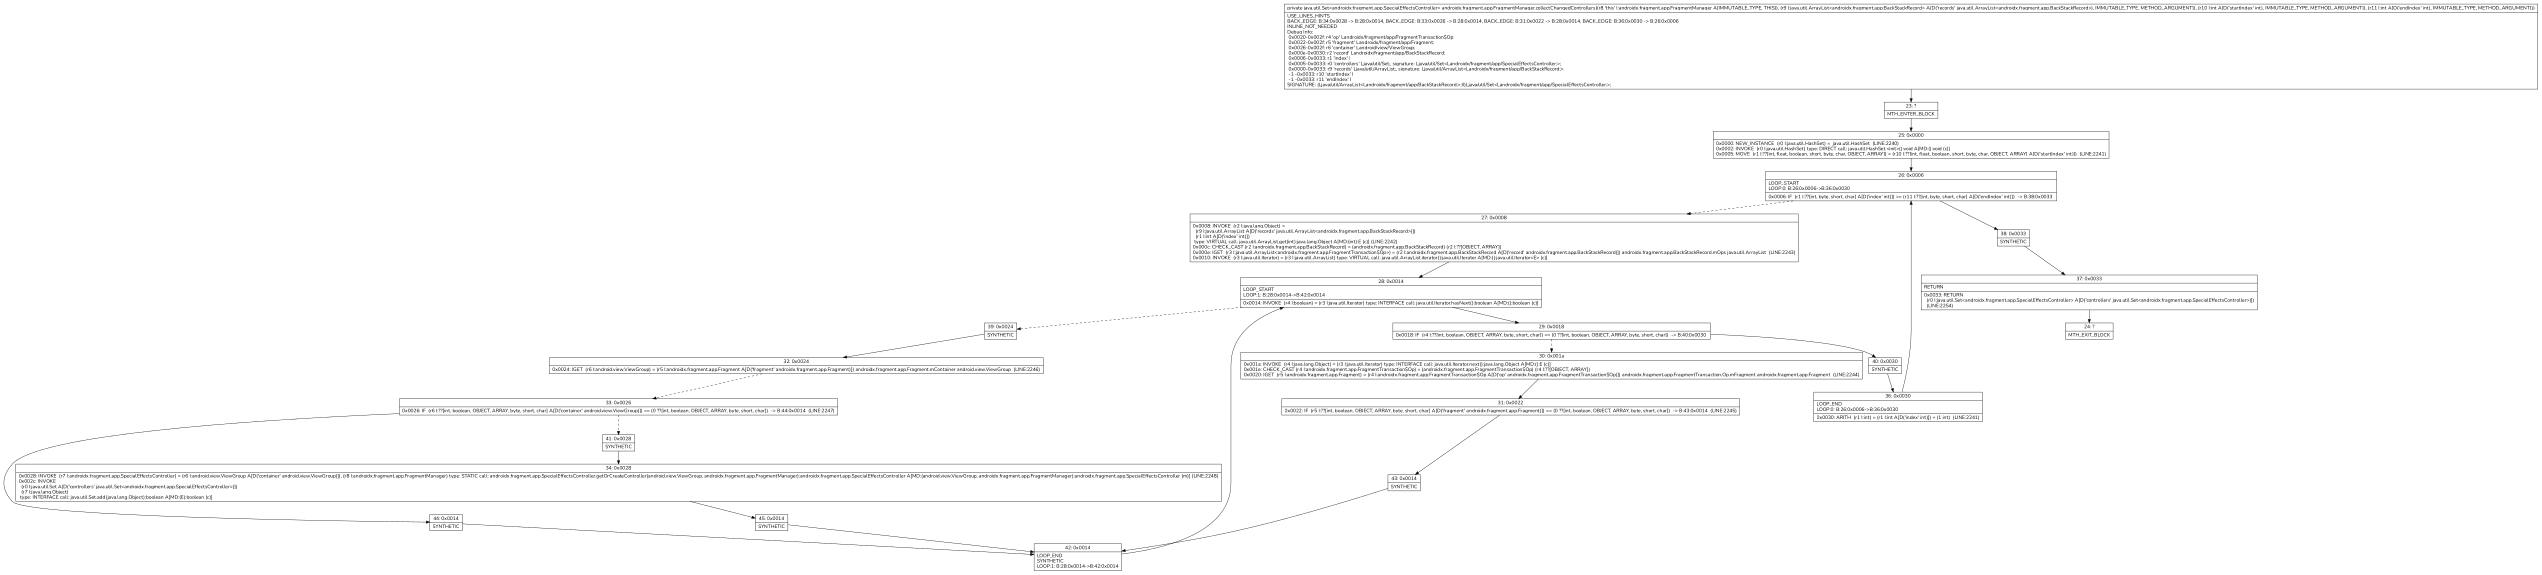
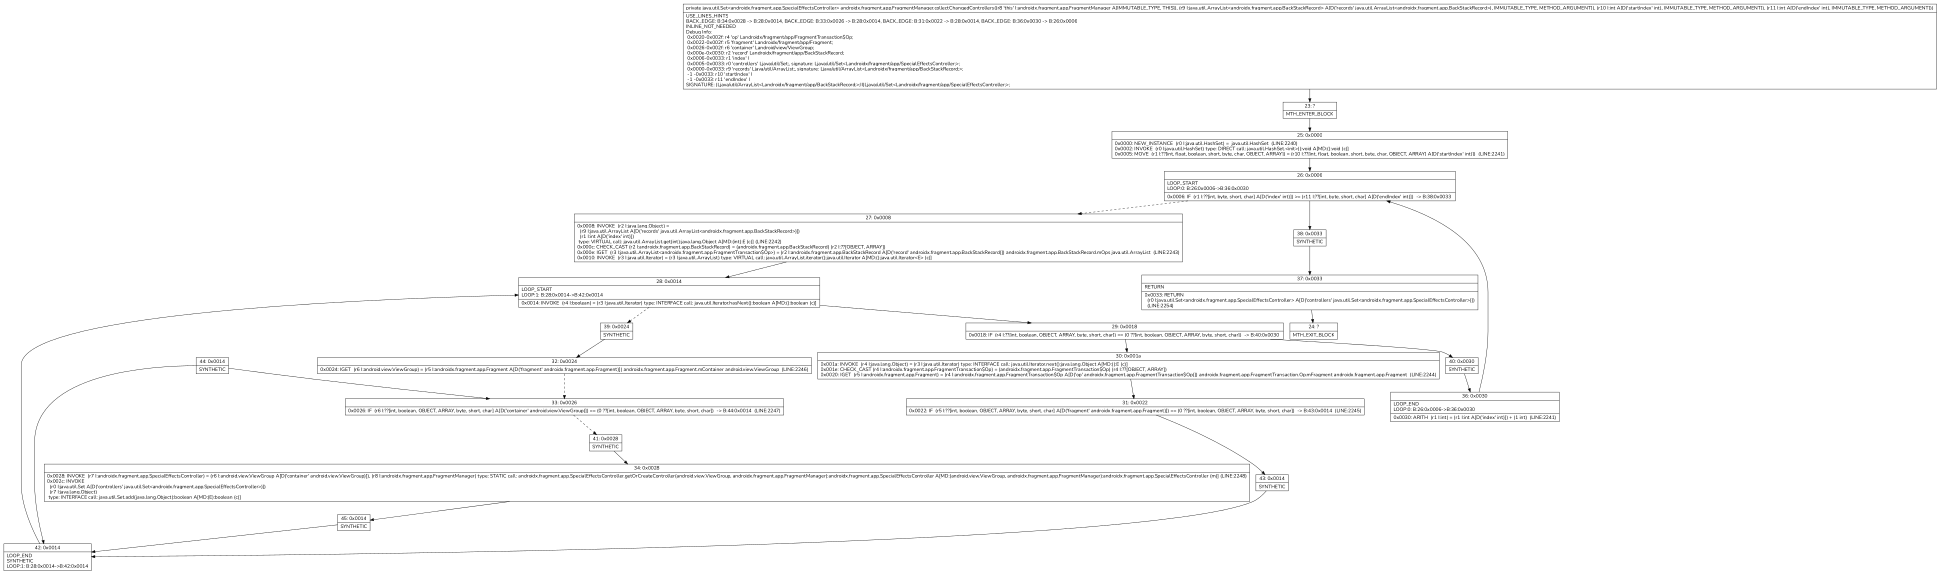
edge "29: 0x0018" -> "30: 0x001a": style dashed -> solid
edge "33: 0x0026" -> "44: 0x0014": reversed
